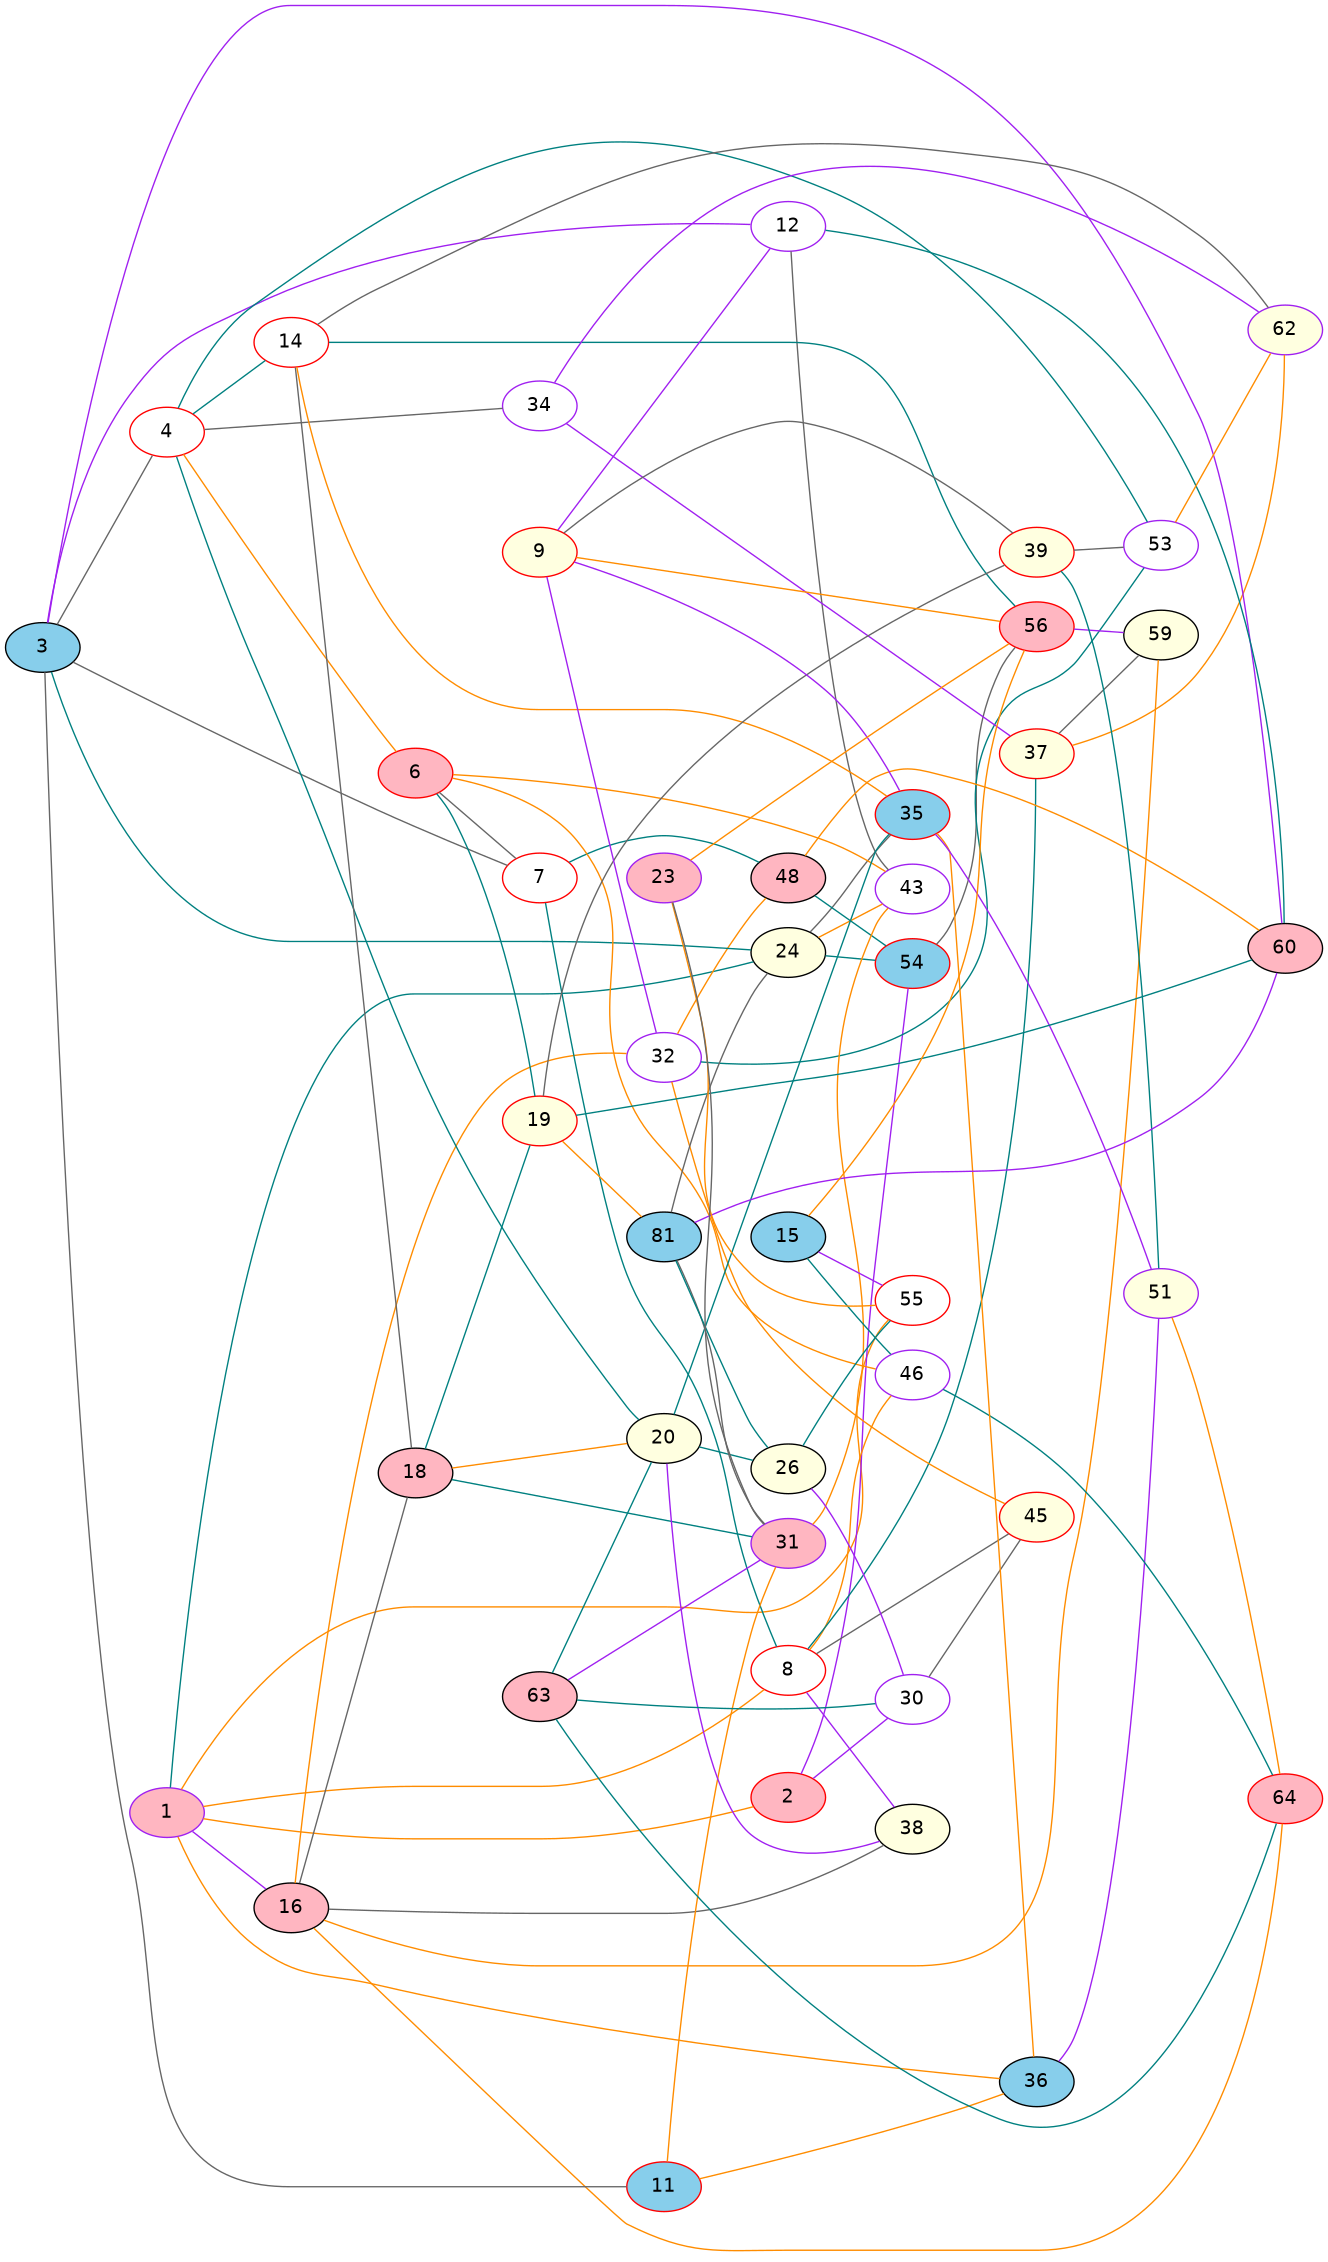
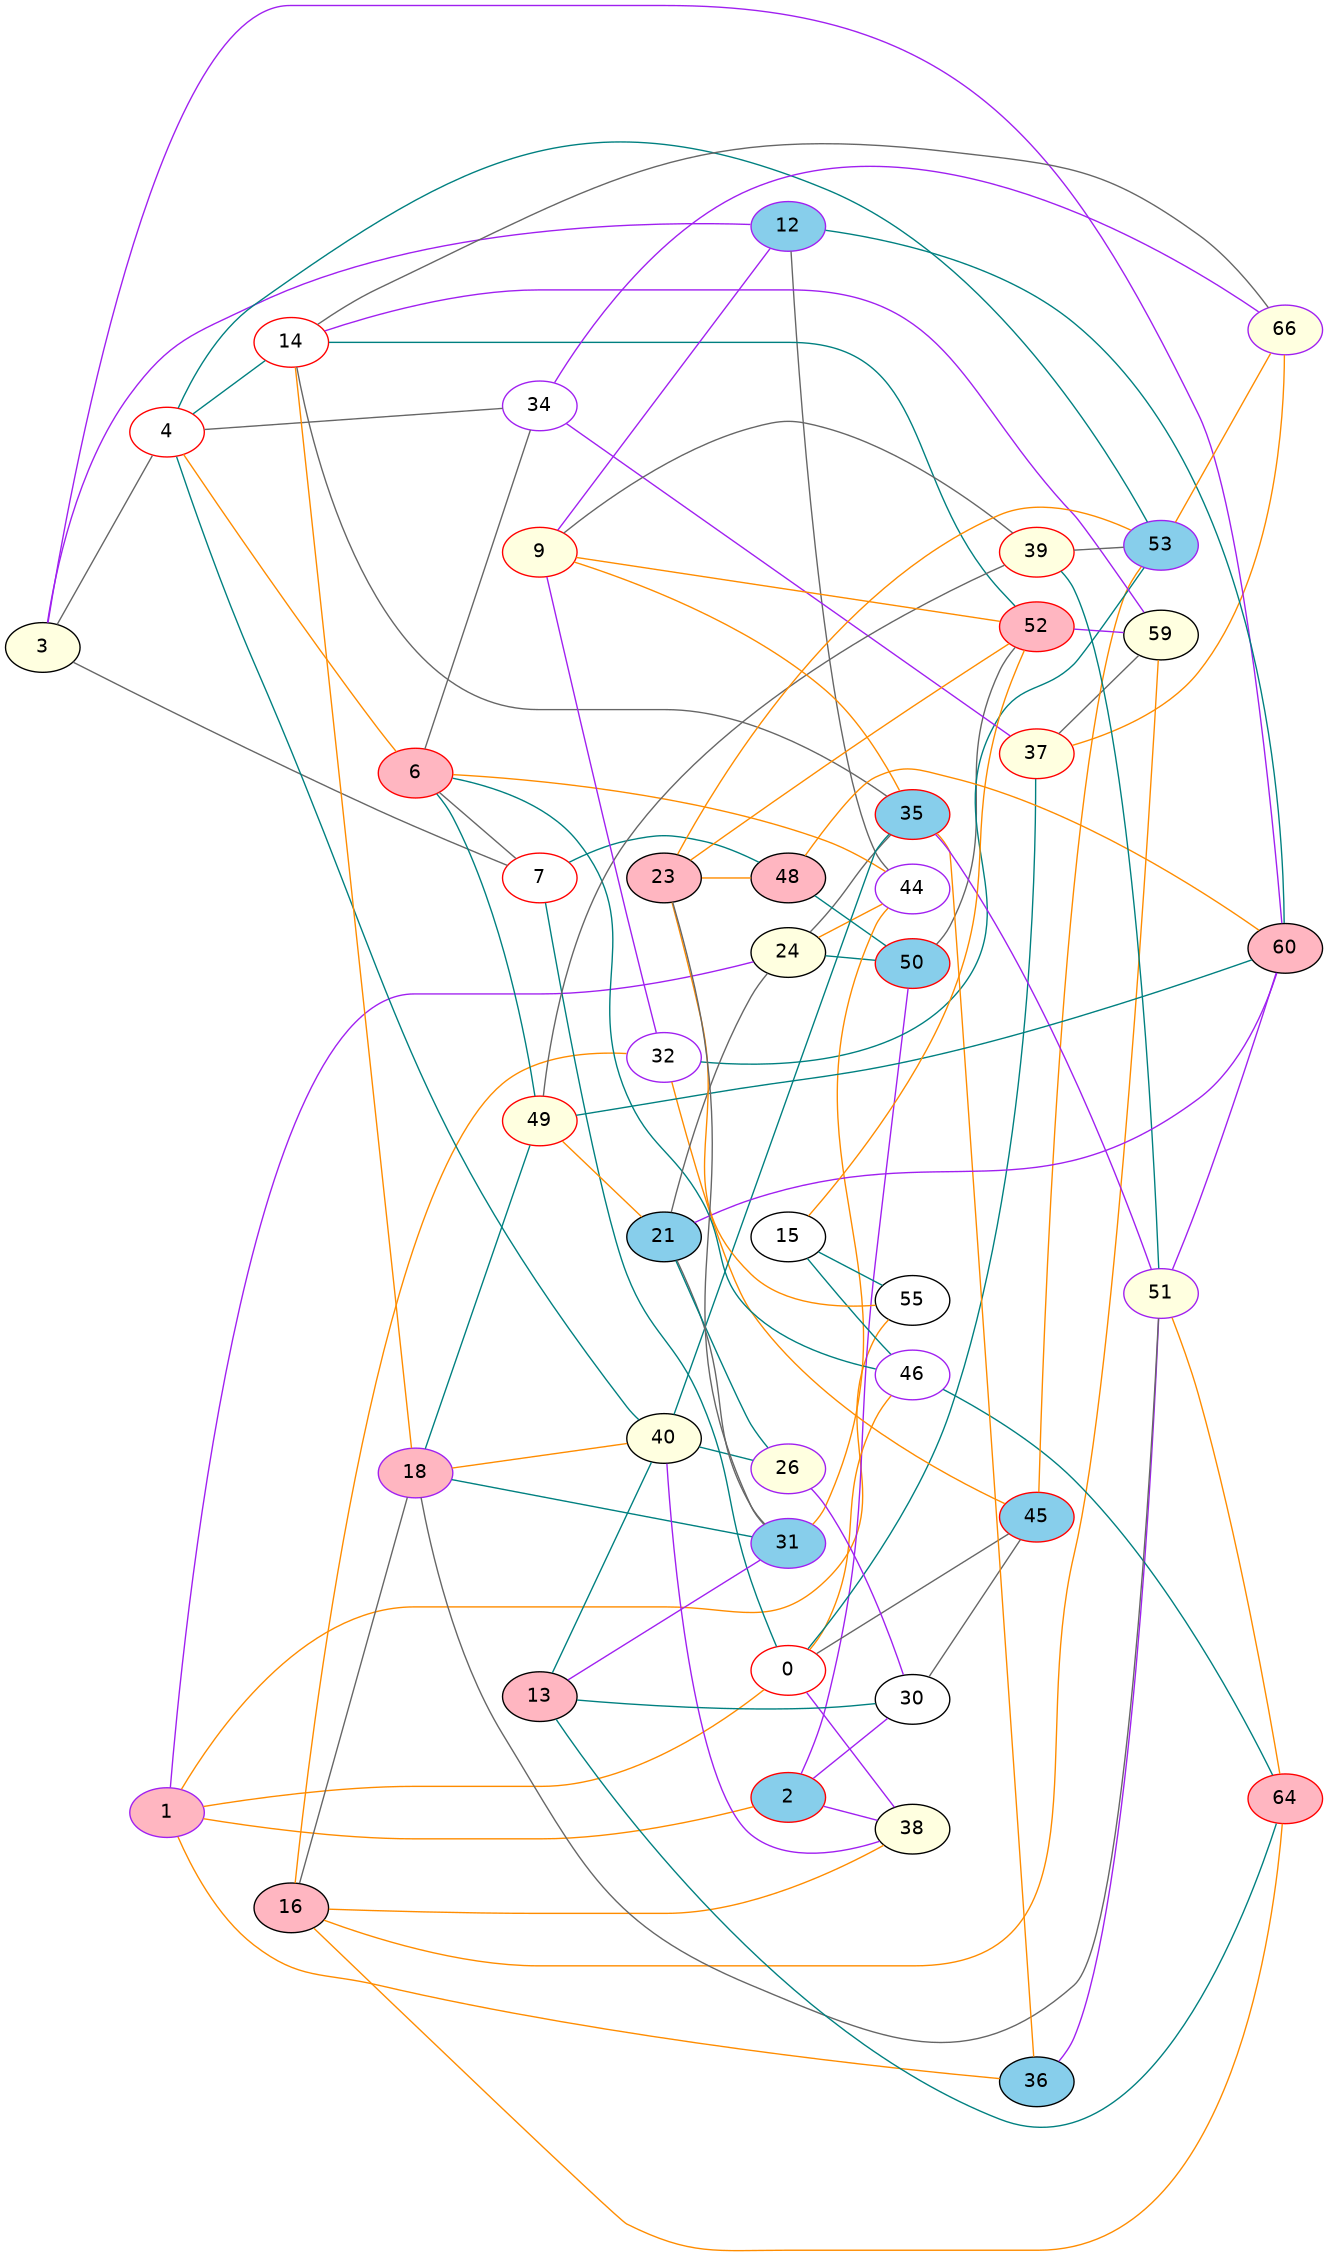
node "12": fillcolor white -> skyblue
edge "14" -- "59": added
node "62": label "62" -> "66"
node "53": fillcolor white -> skyblue
edge "34" -- "6": added
edge "53" -- "23": added
node "56": label "56" -> "52"
edge "9" -- "35": color purple -> darkorange
node "3": fillcolor skyblue -> lightyellow
edge "14" -- "35": color darkorange -> gray40
edge "14" -- "18": color gray40 -> darkorange
node "23": color purple -> black
node "43": label "43" -> "44"
edge "3" -- "24": removed
edge "48" -- "32": now "48" -- "23"
node "54": label "54" -> "50"
edge "53" -- "45": added
edge "6" -- "46": color darkorange -> teal
node "19": label "19" -> "49"
edge "60" -- "51": added
edge "24" -- "1": color teal -> purple
node "81": label "81" -> "21"
node "15": fillcolor skyblue -> white
edge "15" -- "55": color purple -> teal
node "55": color red -> black
edge "55" -- "26": removed
node "20": label "20" -> "40"
node "26": color black -> purple
node "18": color black -> purple
node "45": fillcolor lightyellow -> skyblue
node "31": fillcolor lightpink -> skyblue
node "8": label "8" -> "0"
node "63": label "63" -> "13"
node "30": color purple -> black
node "2": fillcolor lightpink -> skyblue
edge "2" -- "38": added
edge "1" -- "16": removed
edge "38" -- "16": color gray40 -> darkorange
edge "51" -- "18": added
node "11": removed
